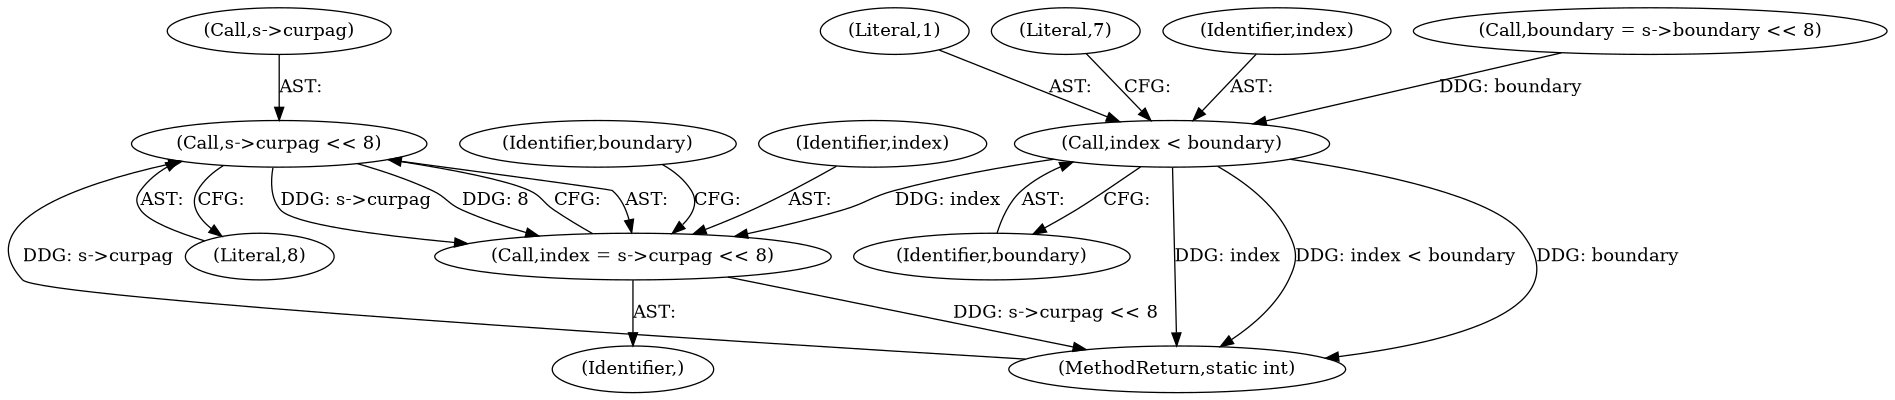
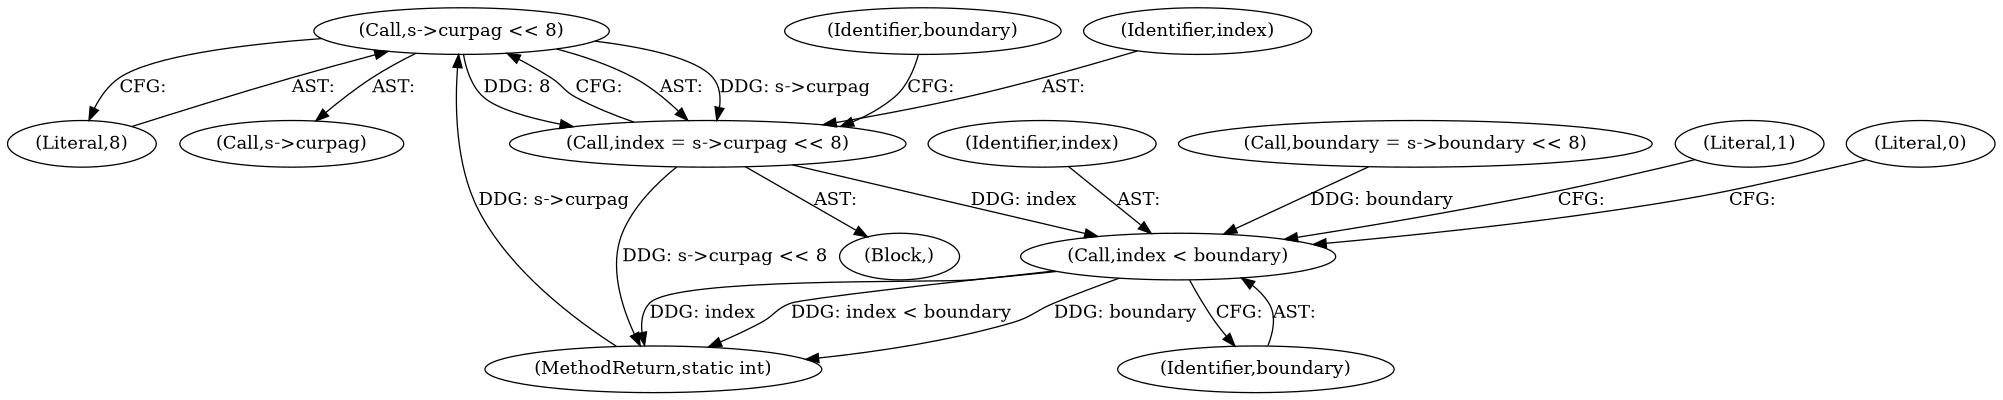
node "(Literal,7)": label "(Literal,7)" -> "(Literal,0)"
edge "(Call,s->curpag)" -> "(Call,s->curpag << 8)": reversed
edge "(Literal,1)" -> "(Call,index < boundary)": label "AST: " -> "CFG: "
edge "(Call,index < boundary)" -> "(Call,index = s->curpag << 8)": reversed
node "(Identifier,)": label "(Identifier,)" -> "(Block,)"
